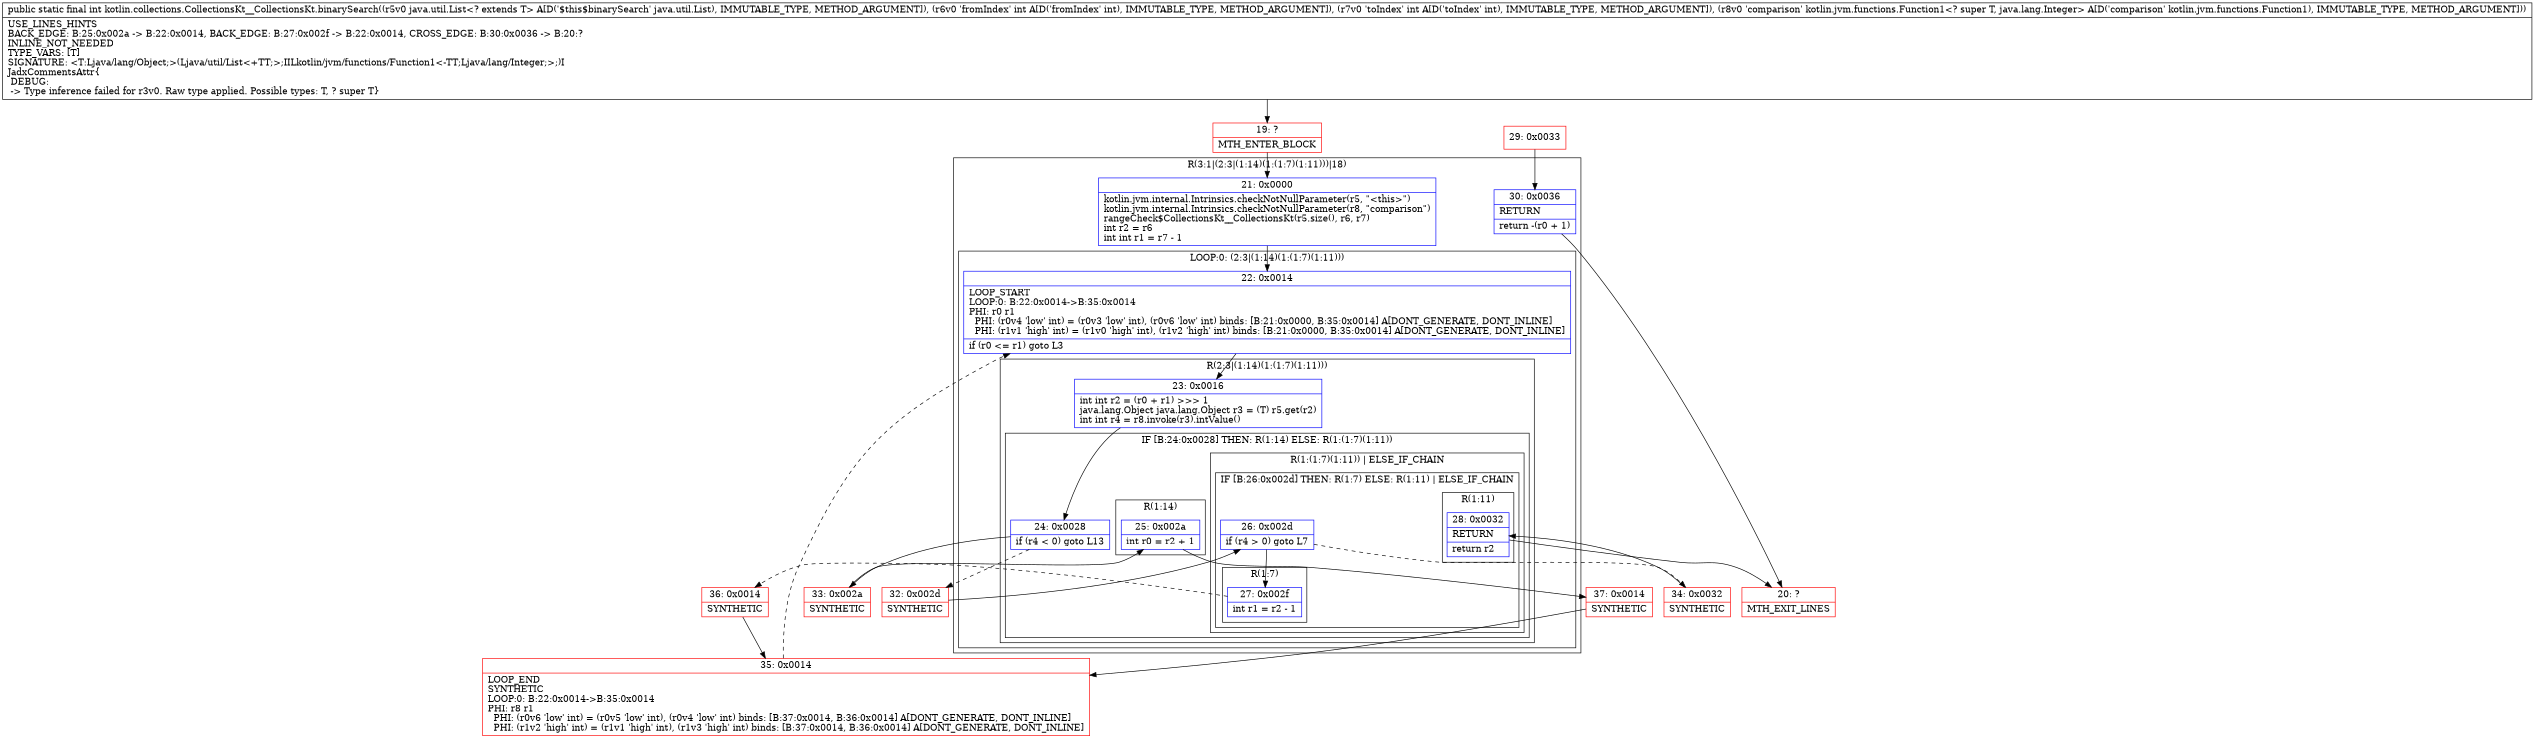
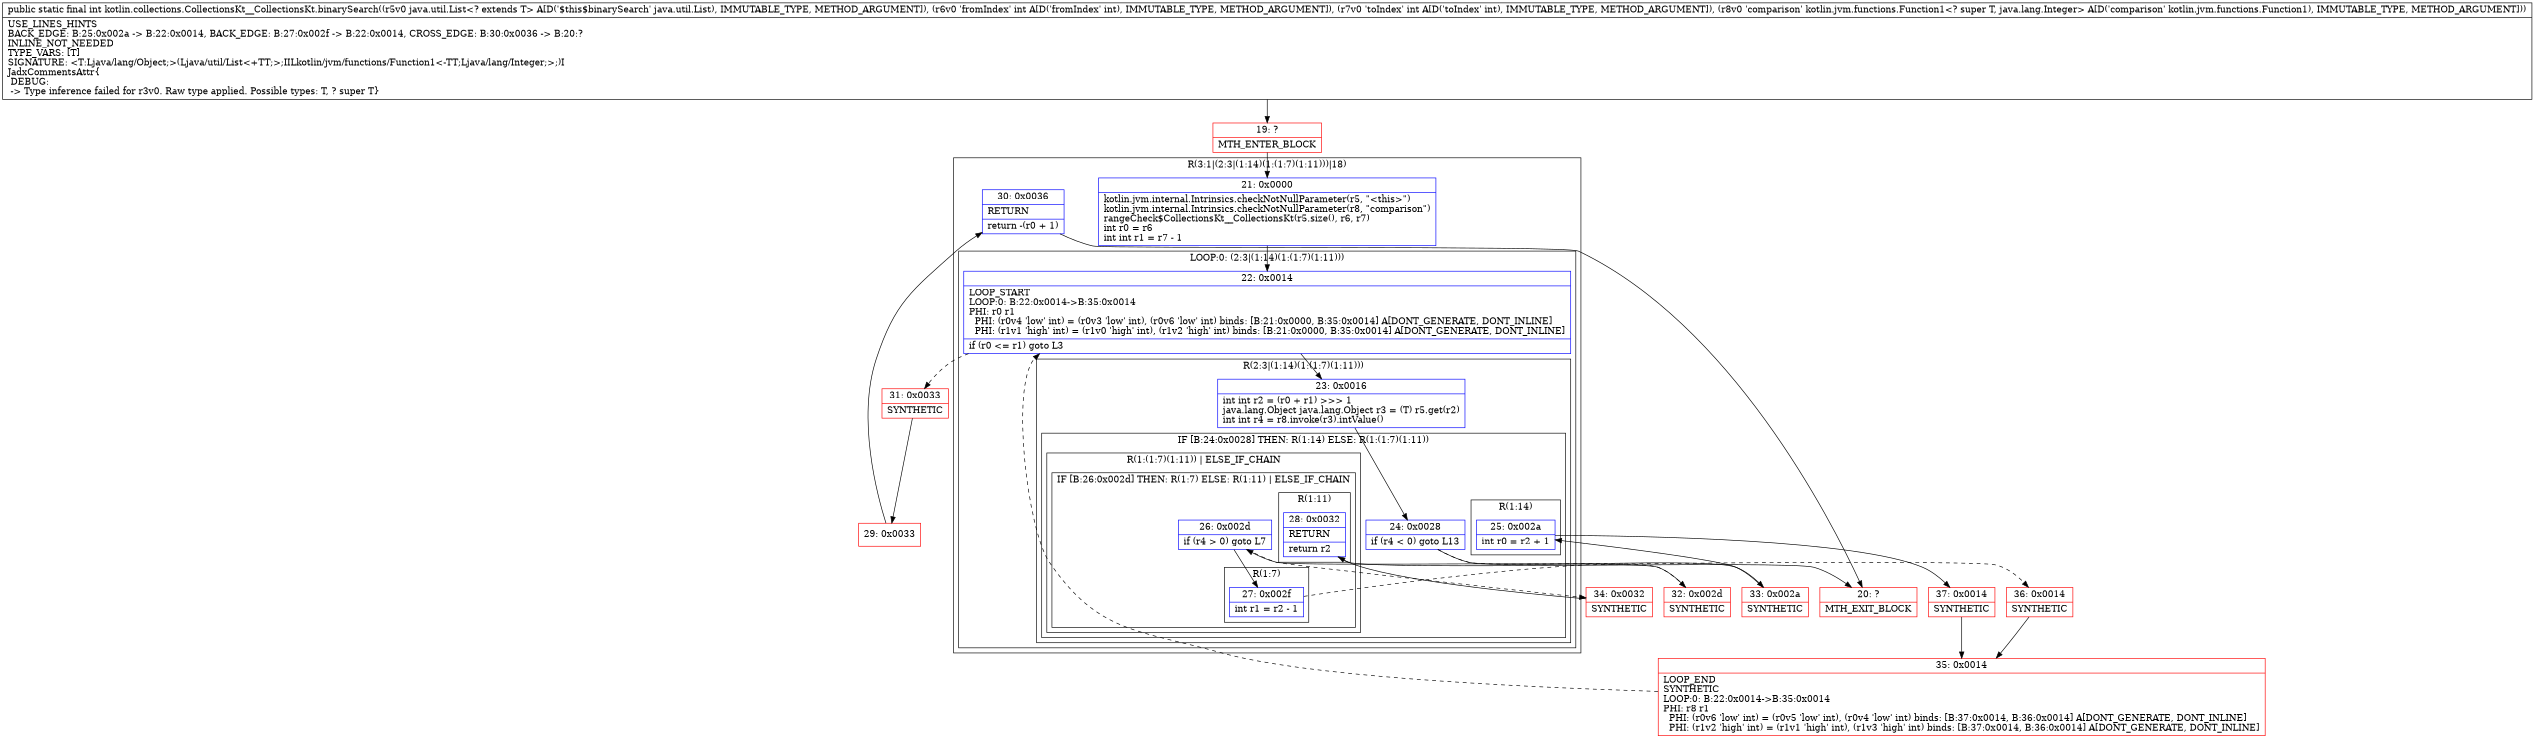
node "21: 0x0000": text "int r2 = r6" -> "int r0 = r6"
node "31: 0x0033": added
node "20: ?": text "MTH_EXIT_LINES" -> "MTH_EXIT_BLOCK"
